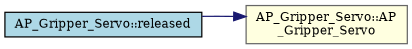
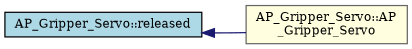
edge "AP_Gripper_Servo::released" -> "AP_Gripper_Servo::AP _Gripper_Servo": reversed
